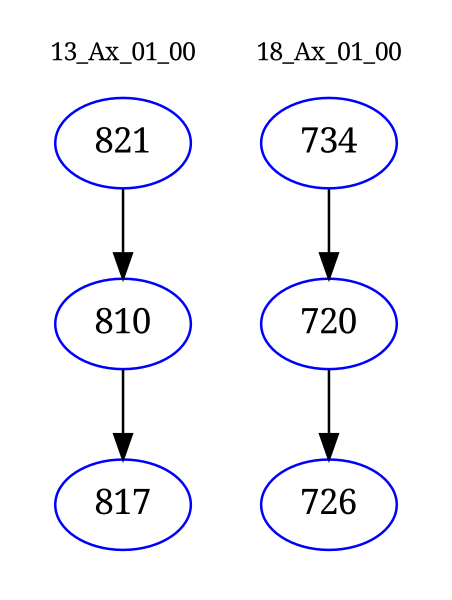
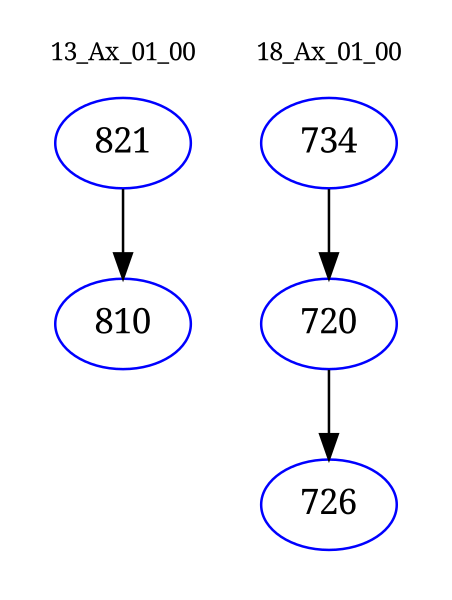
node "817": removed
